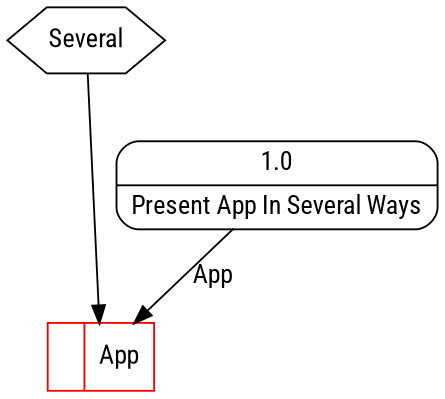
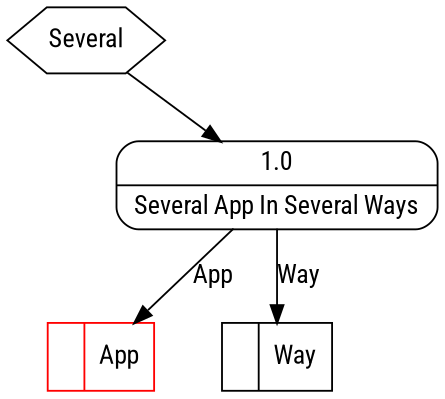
edge "Several" -> "App": now "Several" -> "1.0"
node "1.0": text "Present App In Several Ways" -> "Several App In Several Ways"
node "Way": added
